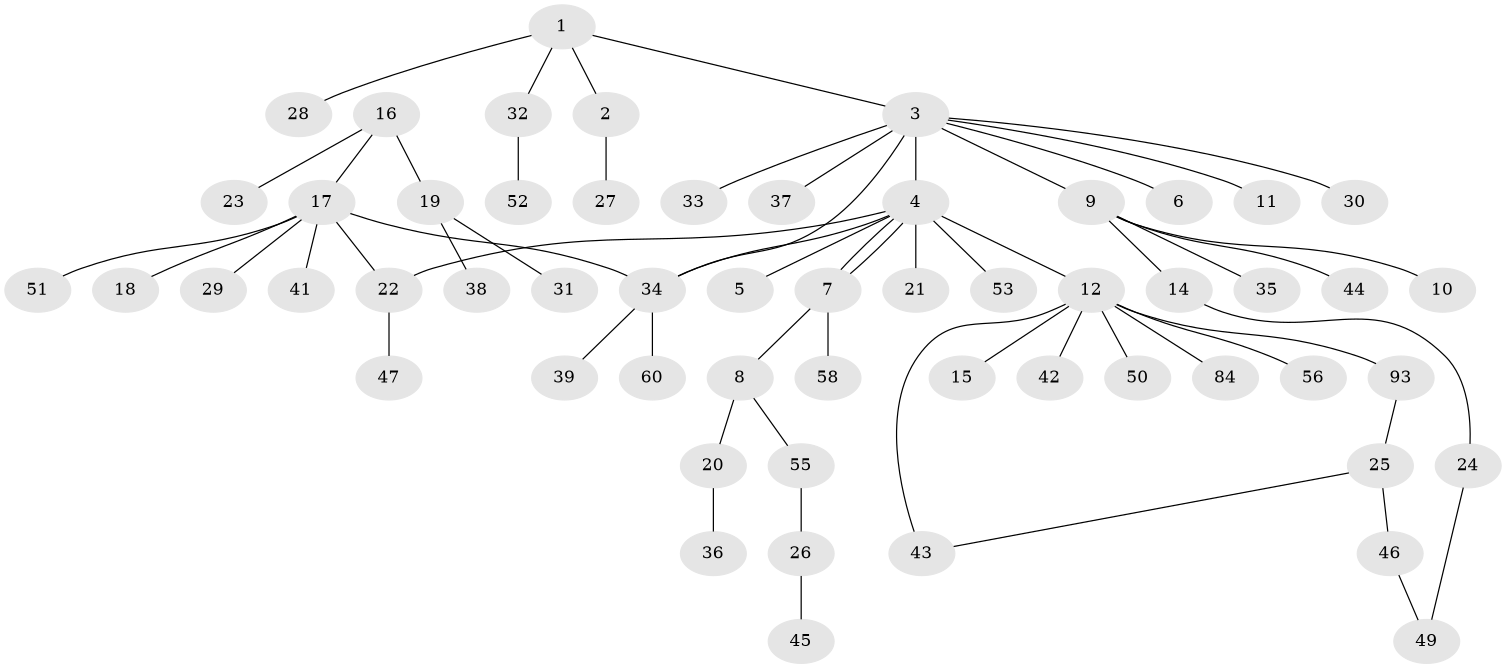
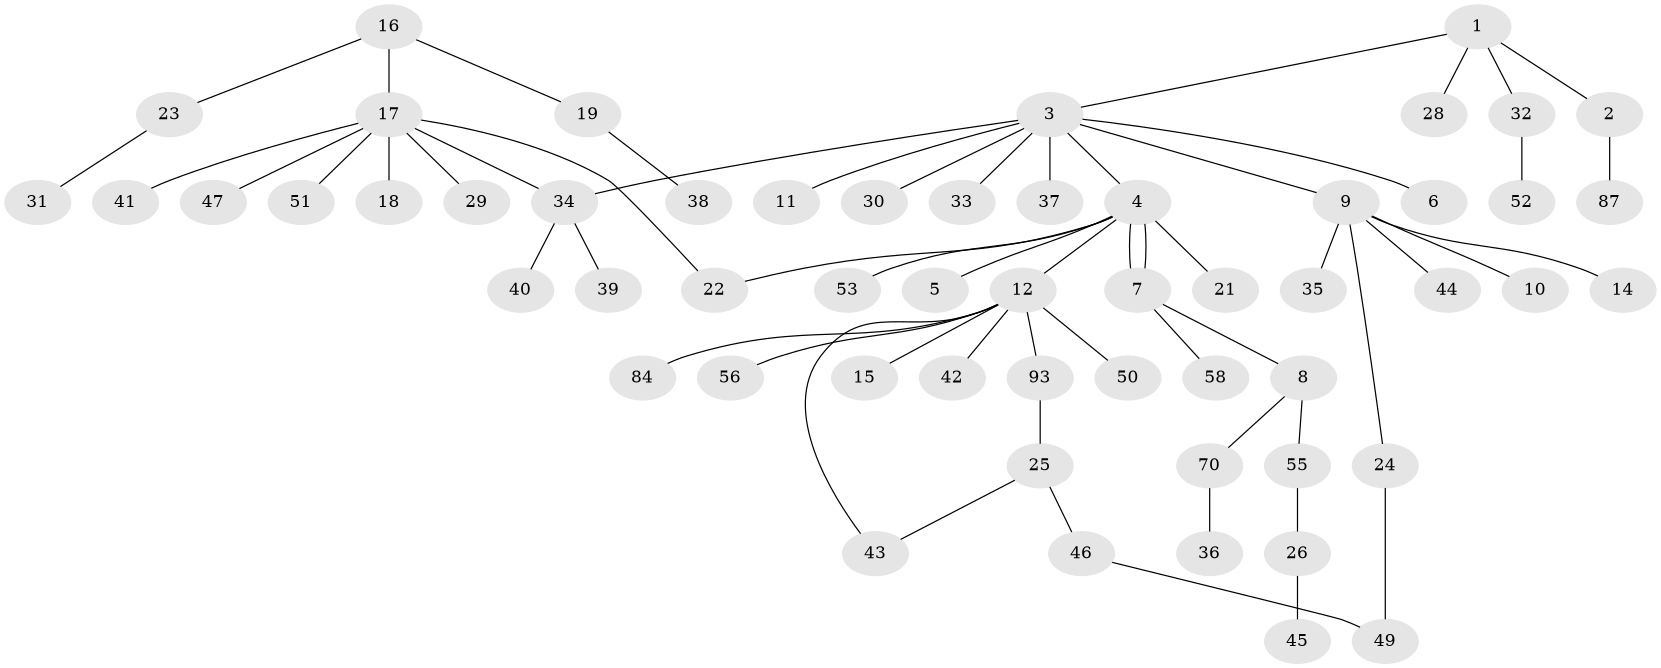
node "27": label "27" -> "87"
edge "4" -- "34": removed
edge "19" -- "31": now "23" -- "31"
edge "14" -- "24": now "9" -- "24"
edge "22" -- "47": now "17" -- "47"
node "60": label "60" -> "40"
node "20": label "20" -> "70"
